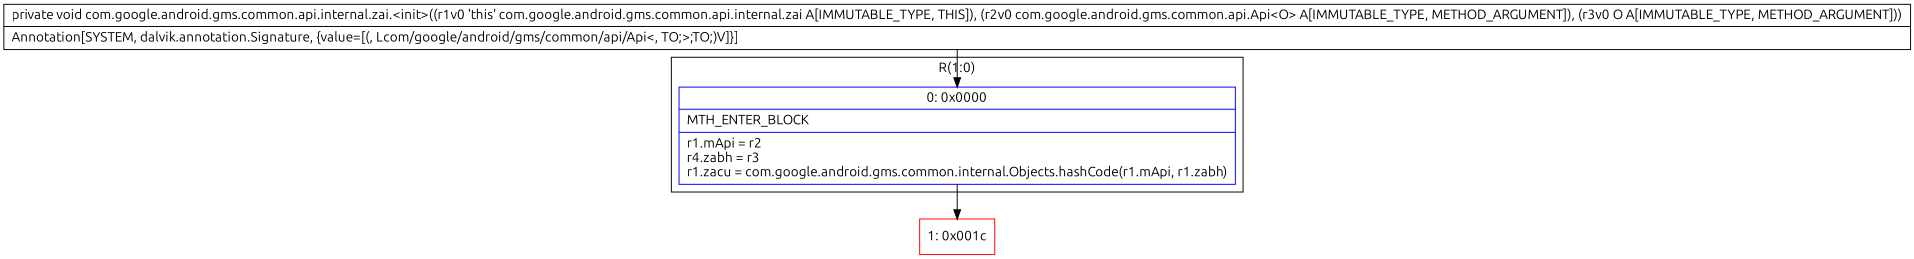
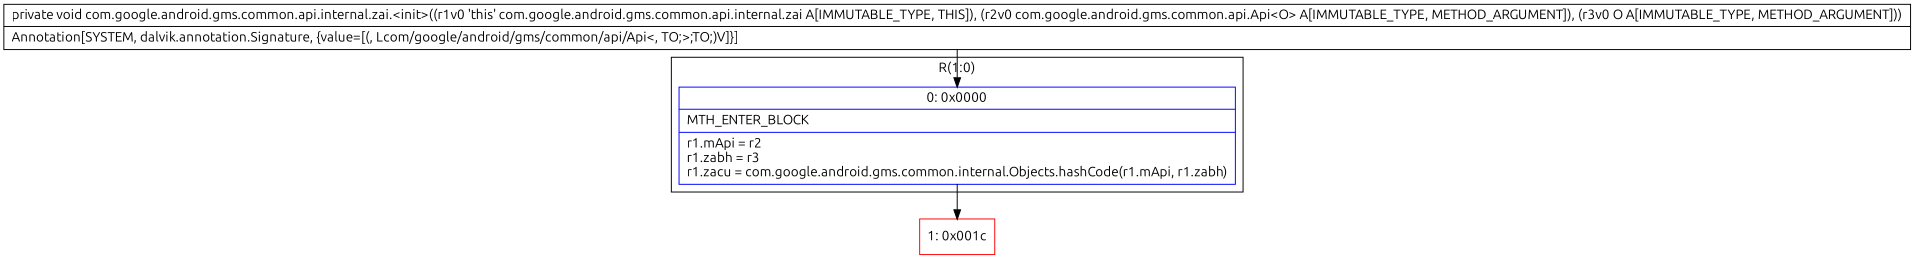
node "0: 0x0000": text "r4.zabh = r3" -> "r1.zabh = r3"
